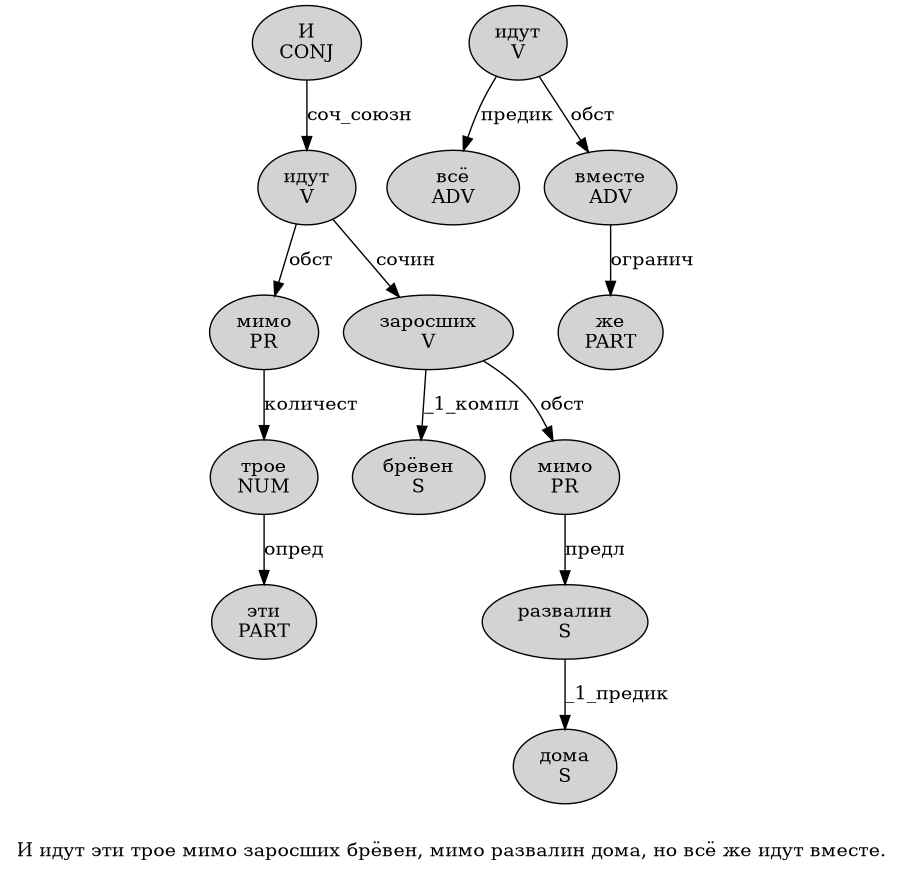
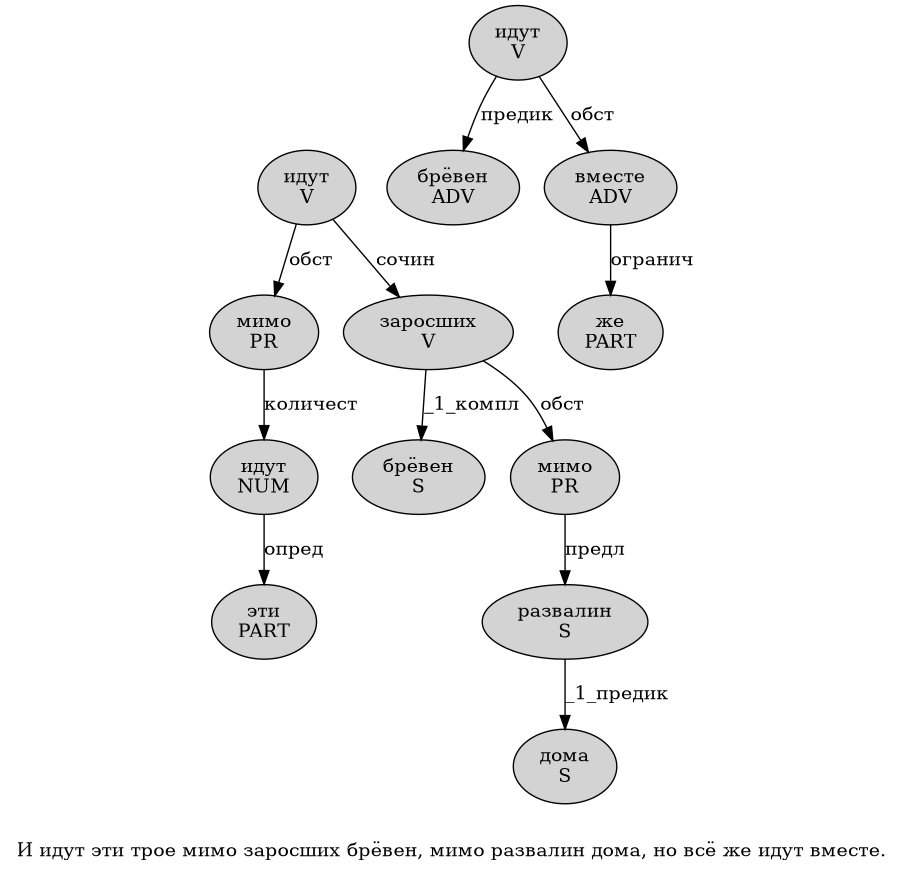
node "И CONJ": removed
node "всё ADV": label "всё ADV" -> "брёвен ADV"
node "трое NUM": label "трое NUM" -> "идут NUM"
